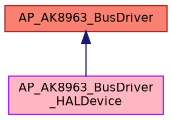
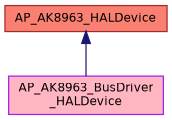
node "AP_AK8963_BusDriver": label "AP_AK8963_BusDriver" -> "AP_AK8963_HALDevice"
